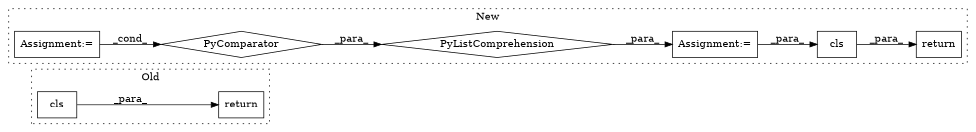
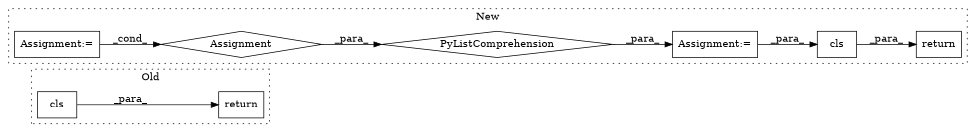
node "PyComparator": label "PyComparator" -> "Assignment"
